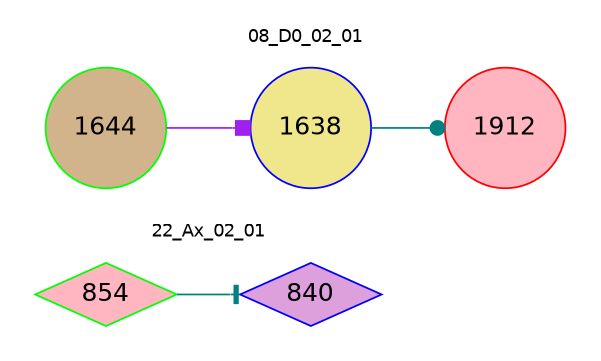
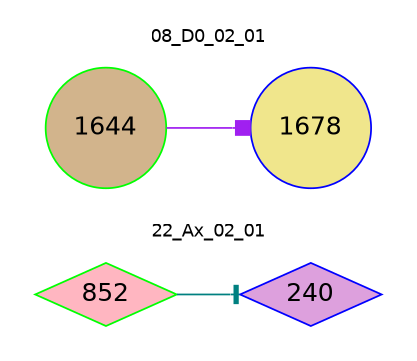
node "1638": label "1638" -> "1678"
node "1912": removed
node "854": label "854" -> "852"
node "840": label "840" -> "240"
